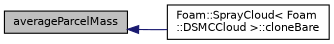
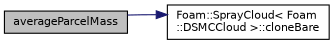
edge "Foam::SprayCloud< Foam ::DSMCCloud >::cloneBare" -> "averageParcelMass": reversed
